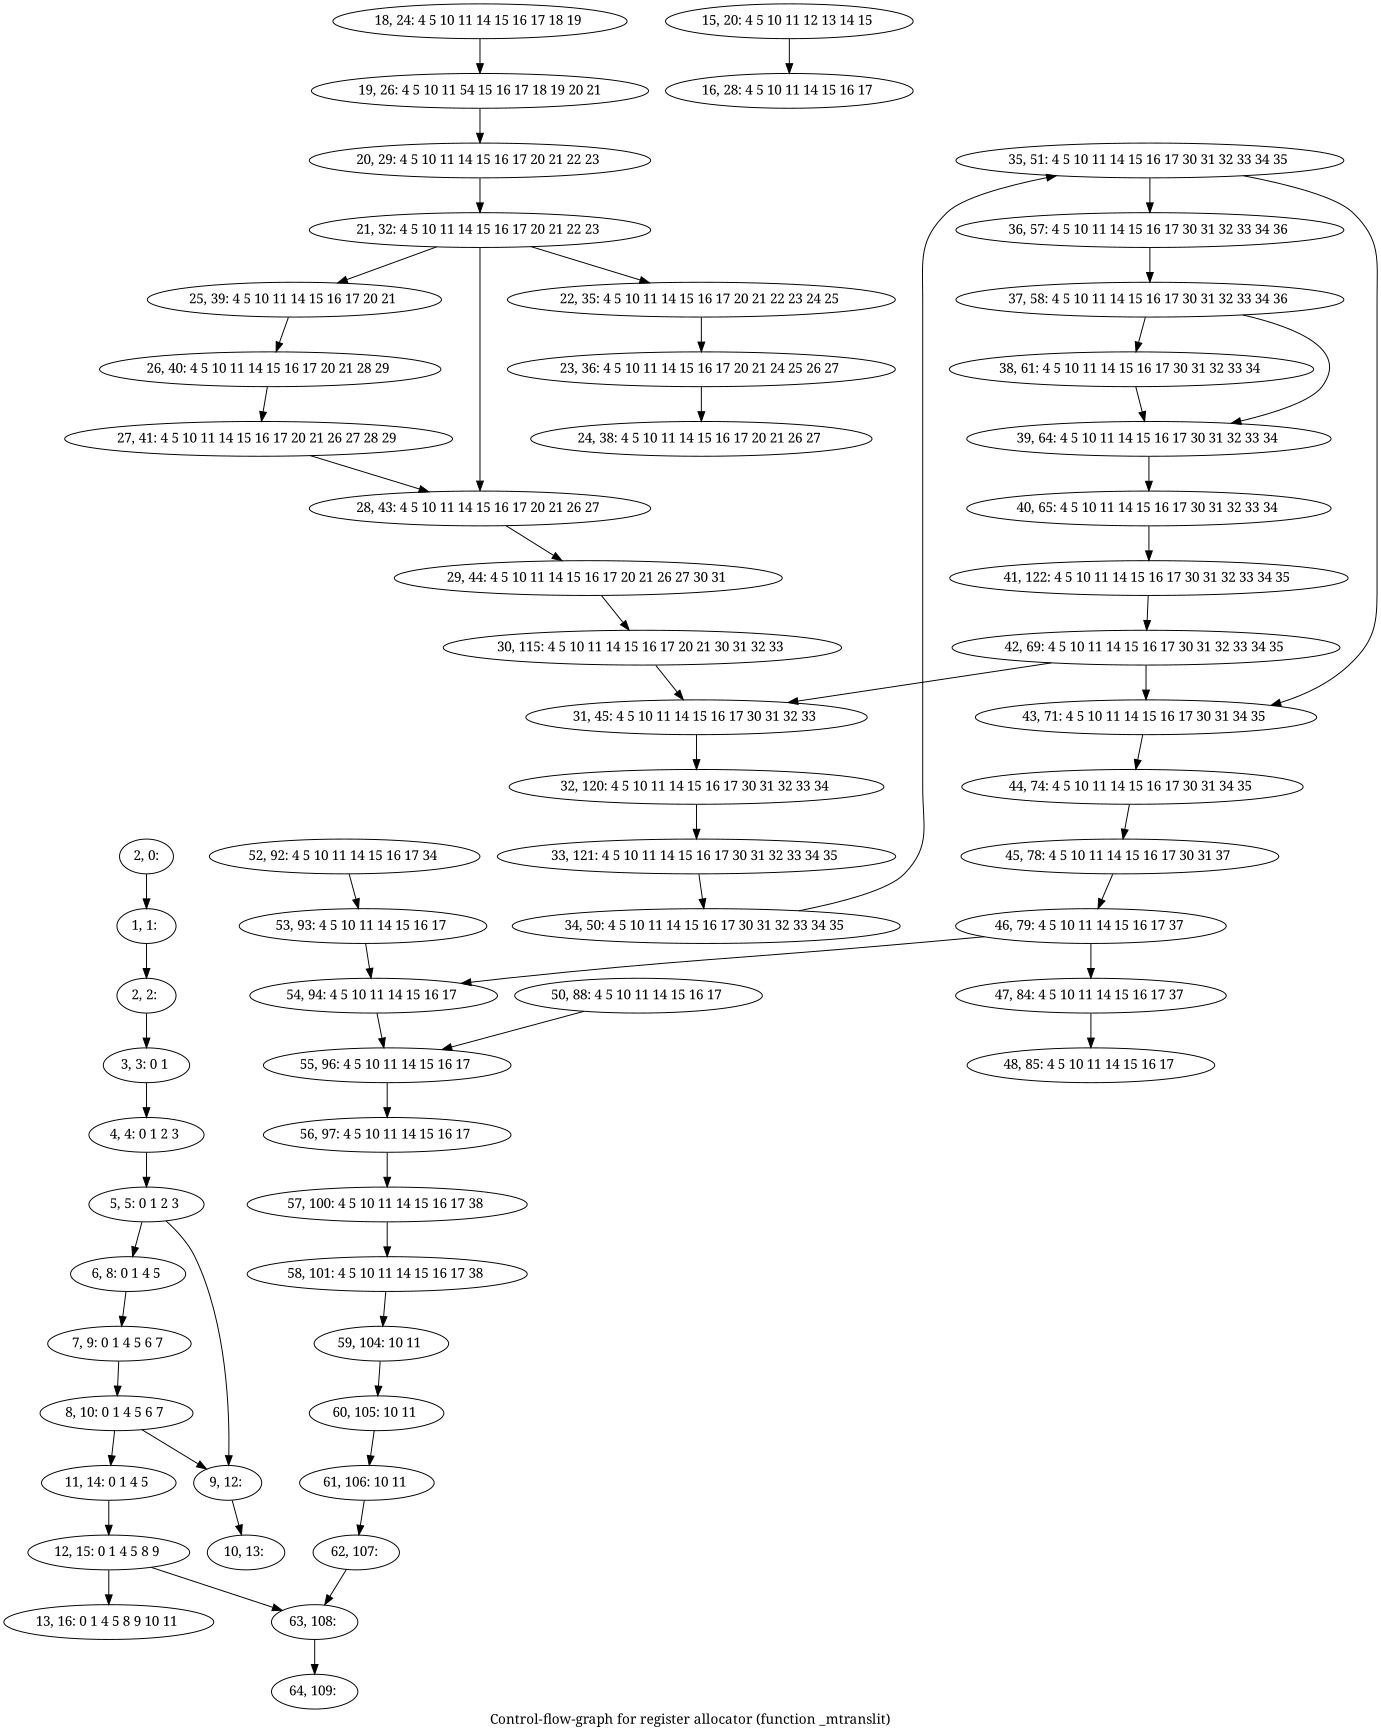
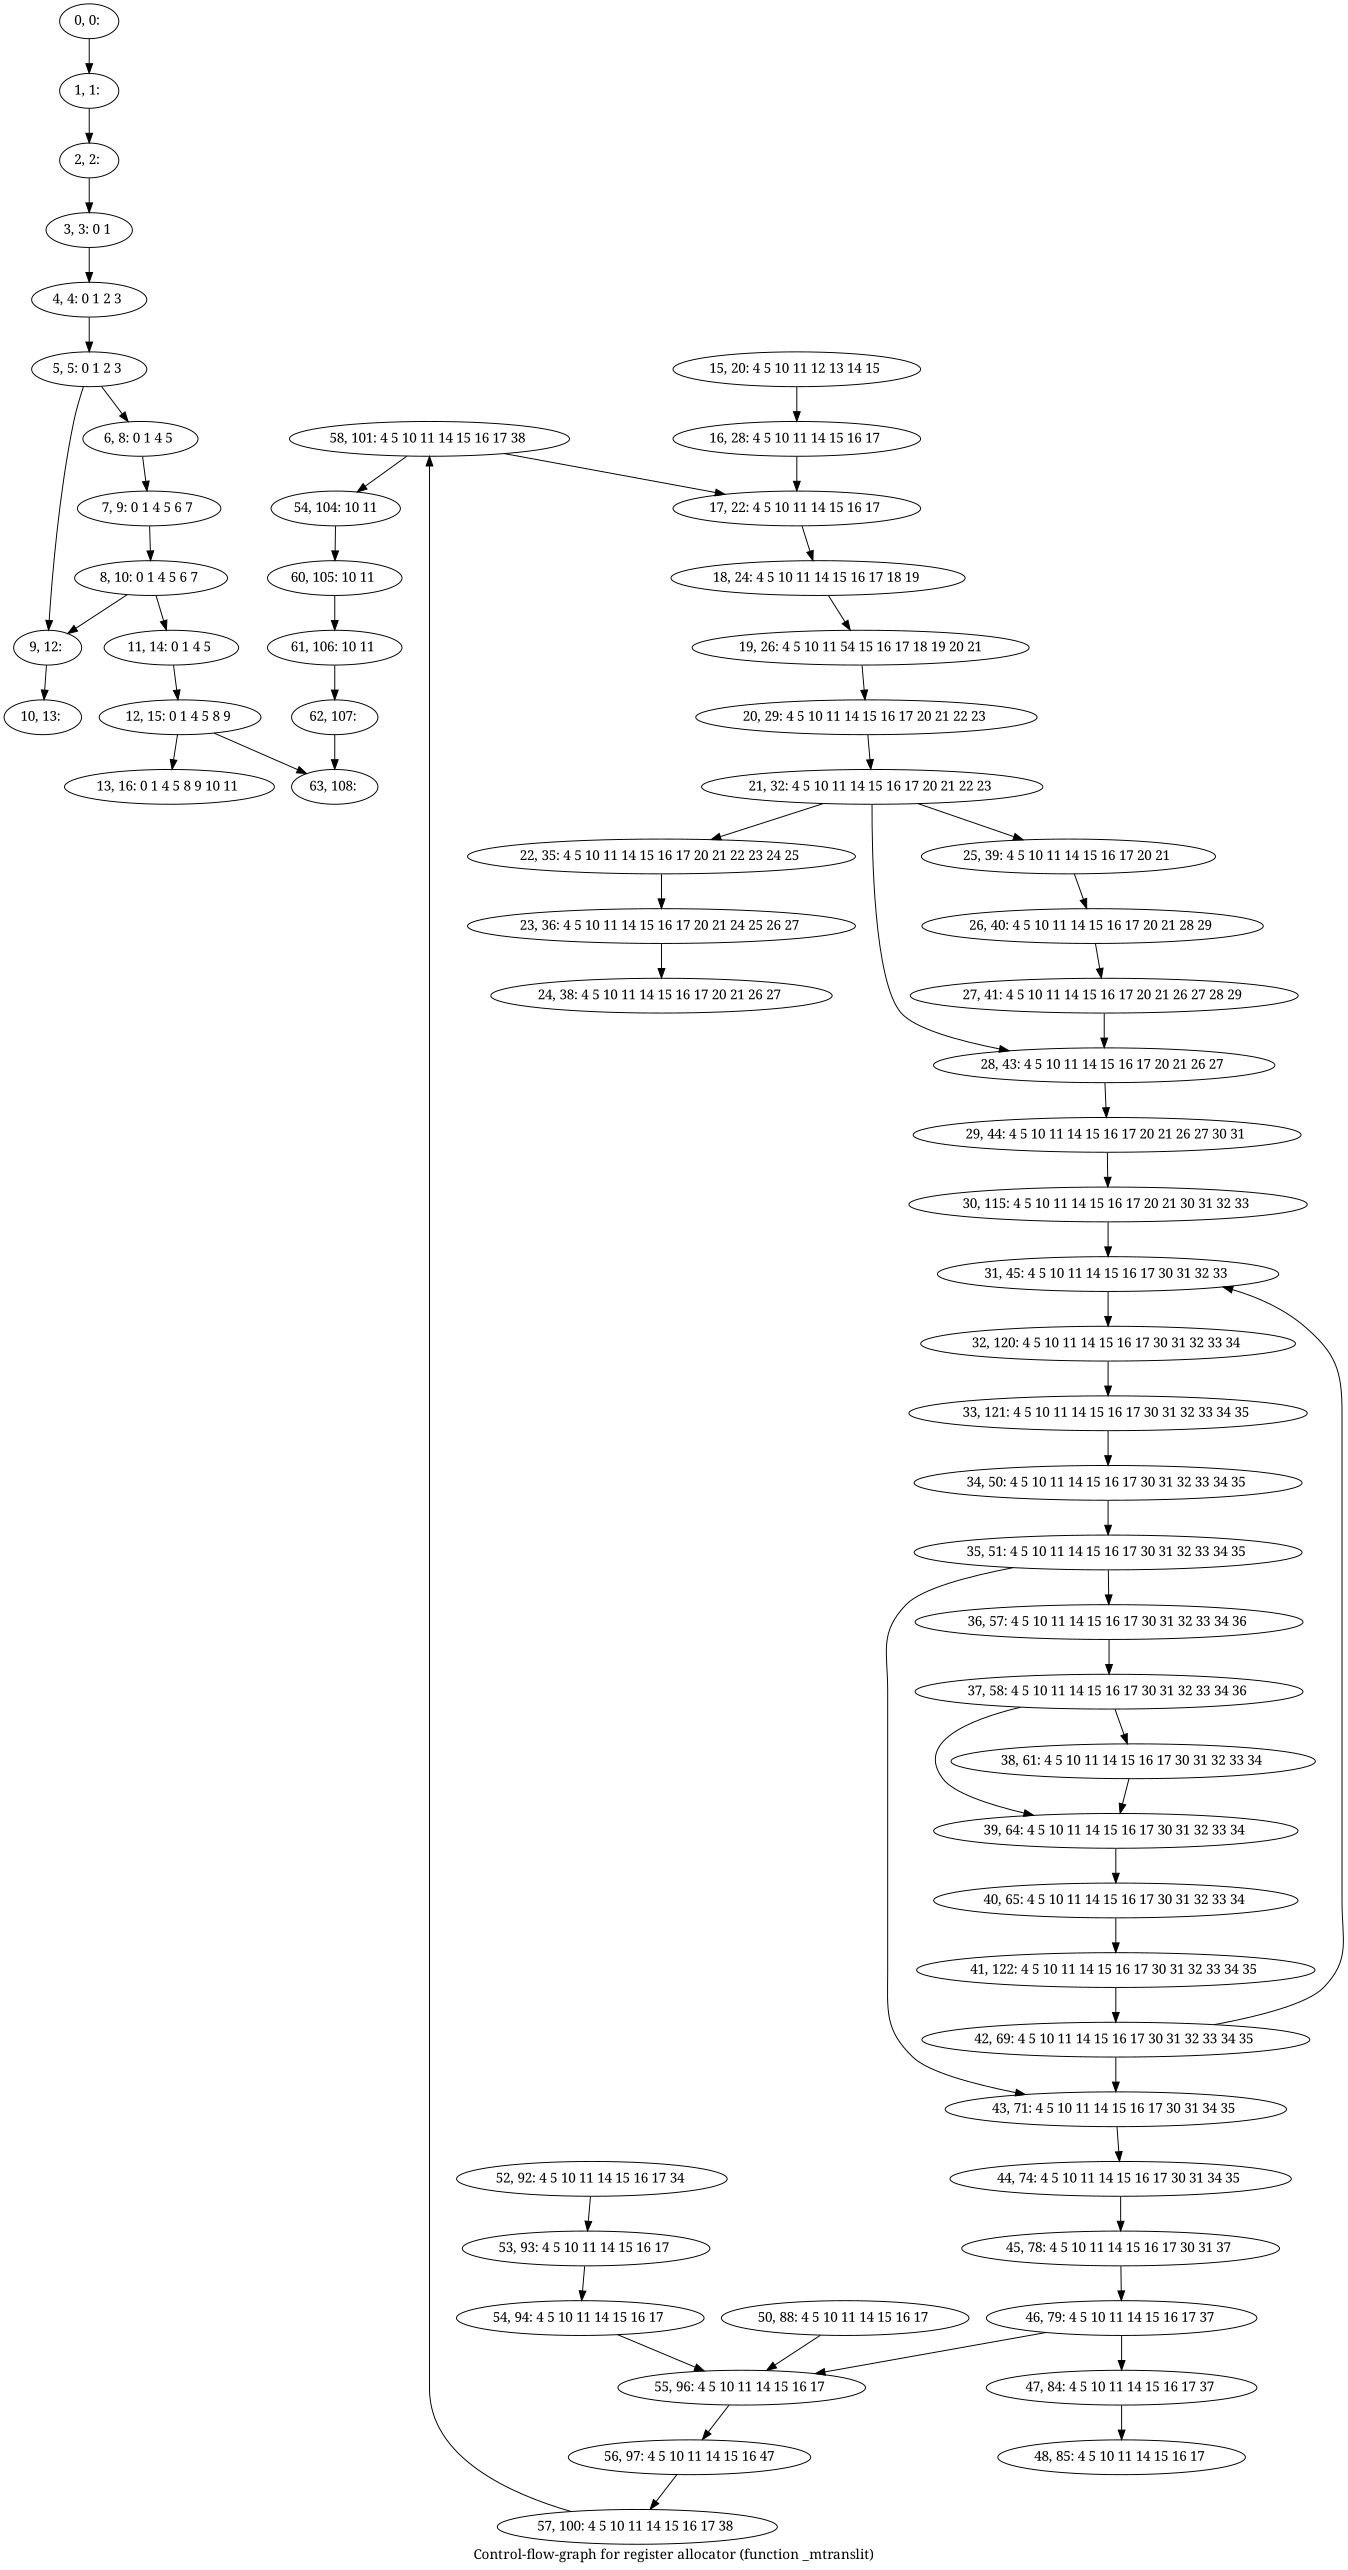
node "17, 22: 4 5 10 11 14 15 16 17": added
node "2, 0:": label "2, 0:" -> "0, 0:"
edge "46, 79: 4 5 10 11 14 15 16 17 37" -> "54, 94: 4 5 10 11 14 15 16 17": now "46, 79: 4 5 10 11 14 15 16 17 37" -> "55, 96: 4 5 10 11 14 15 16 17"
node "56, 97: 4 5 10 11 14 15 16 17": label "56, 97: 4 5 10 11 14 15 16 17" -> "56, 97: 4 5 10 11 14 15 16 47"
node "59, 104: 10 11": label "59, 104: 10 11" -> "54, 104: 10 11"
node "64, 109:": removed
